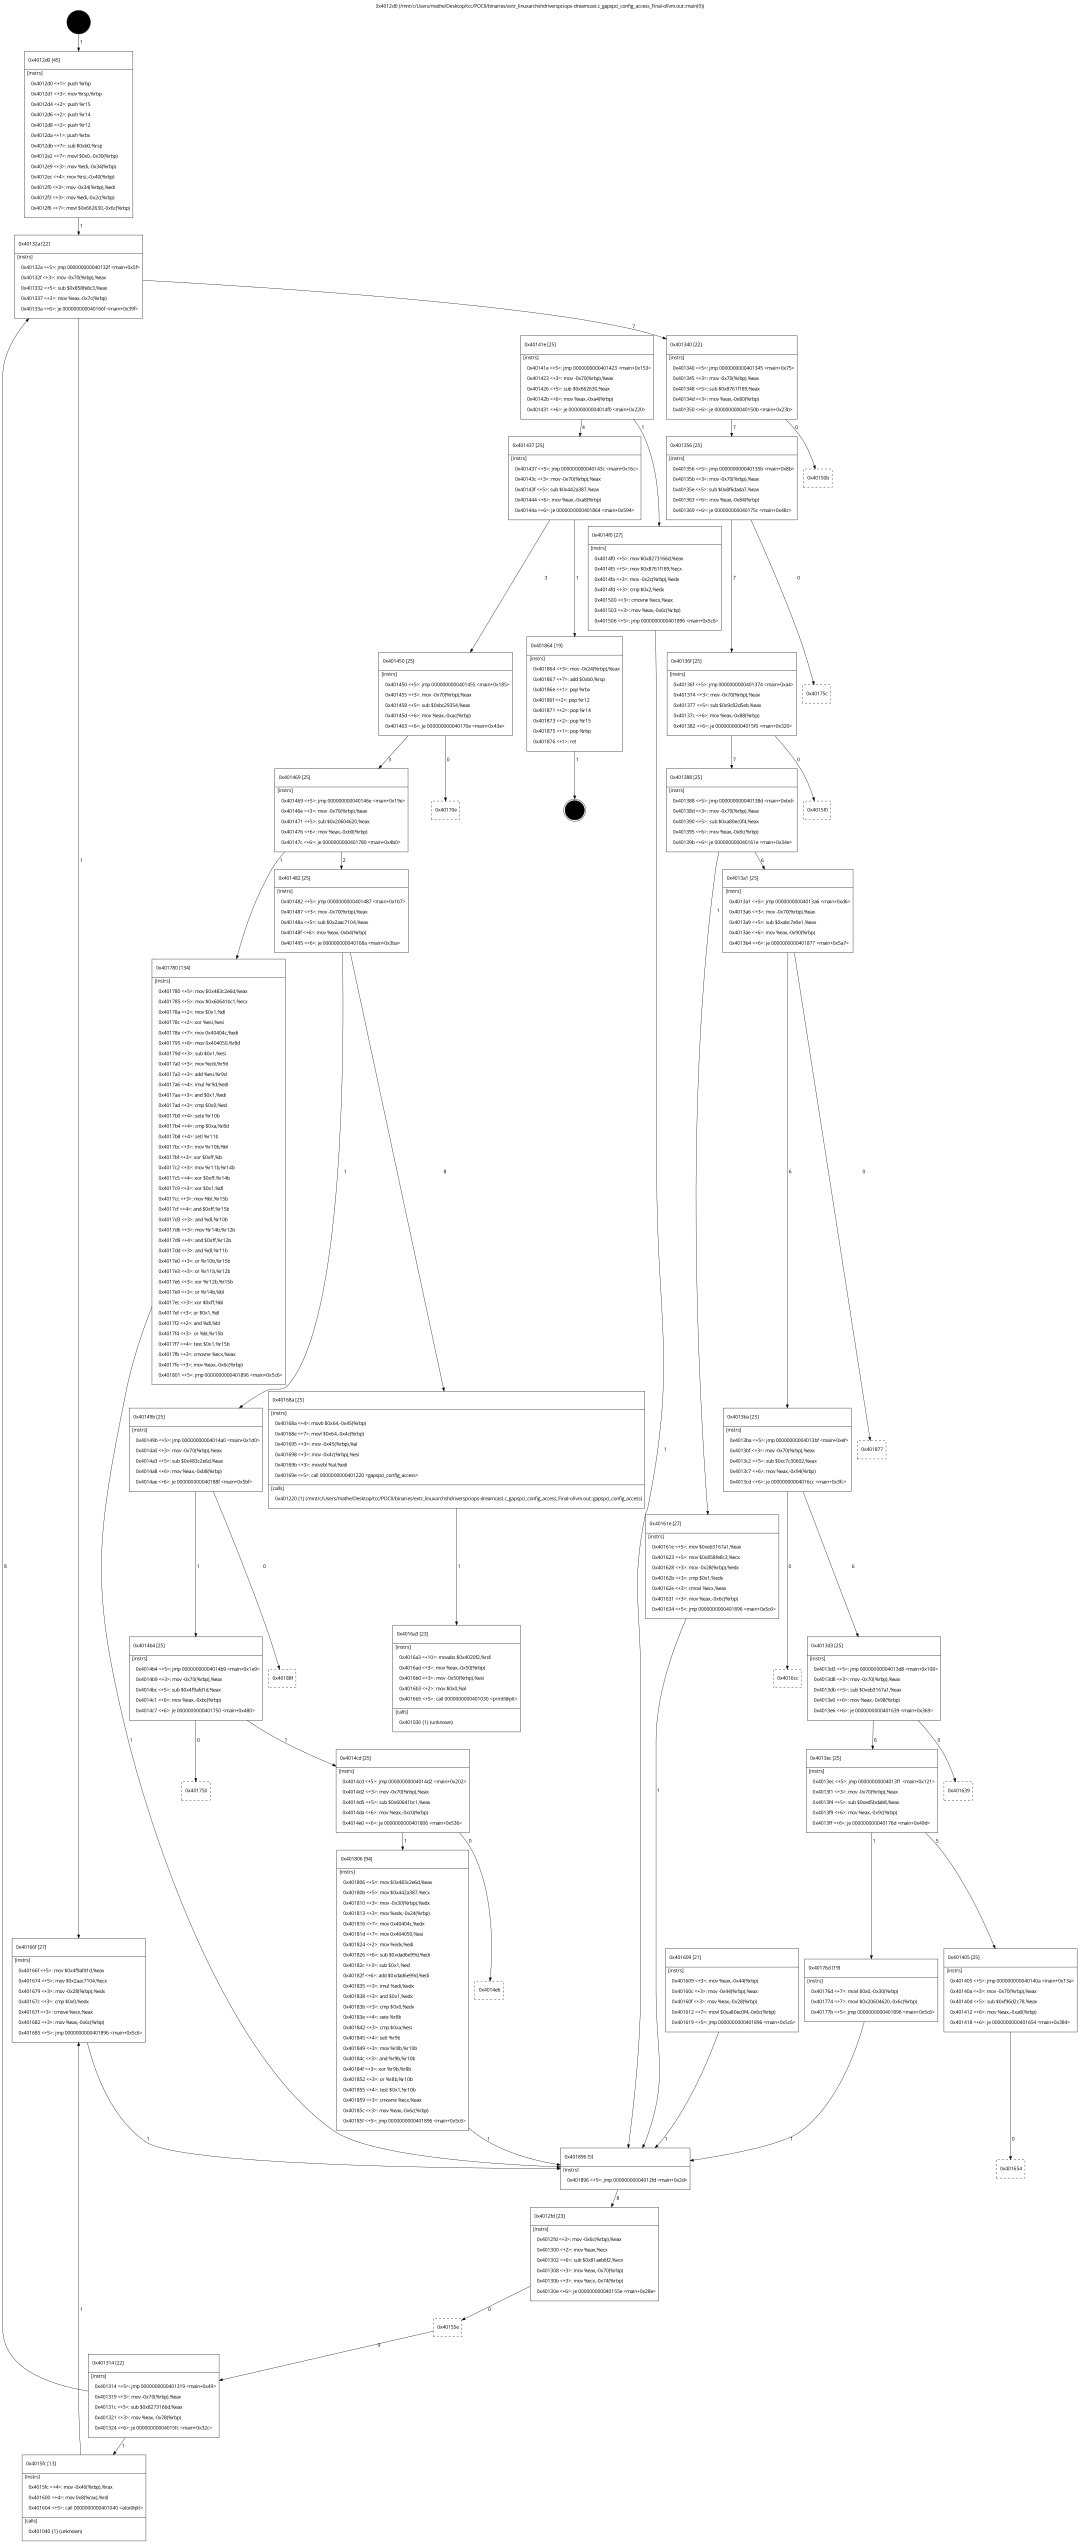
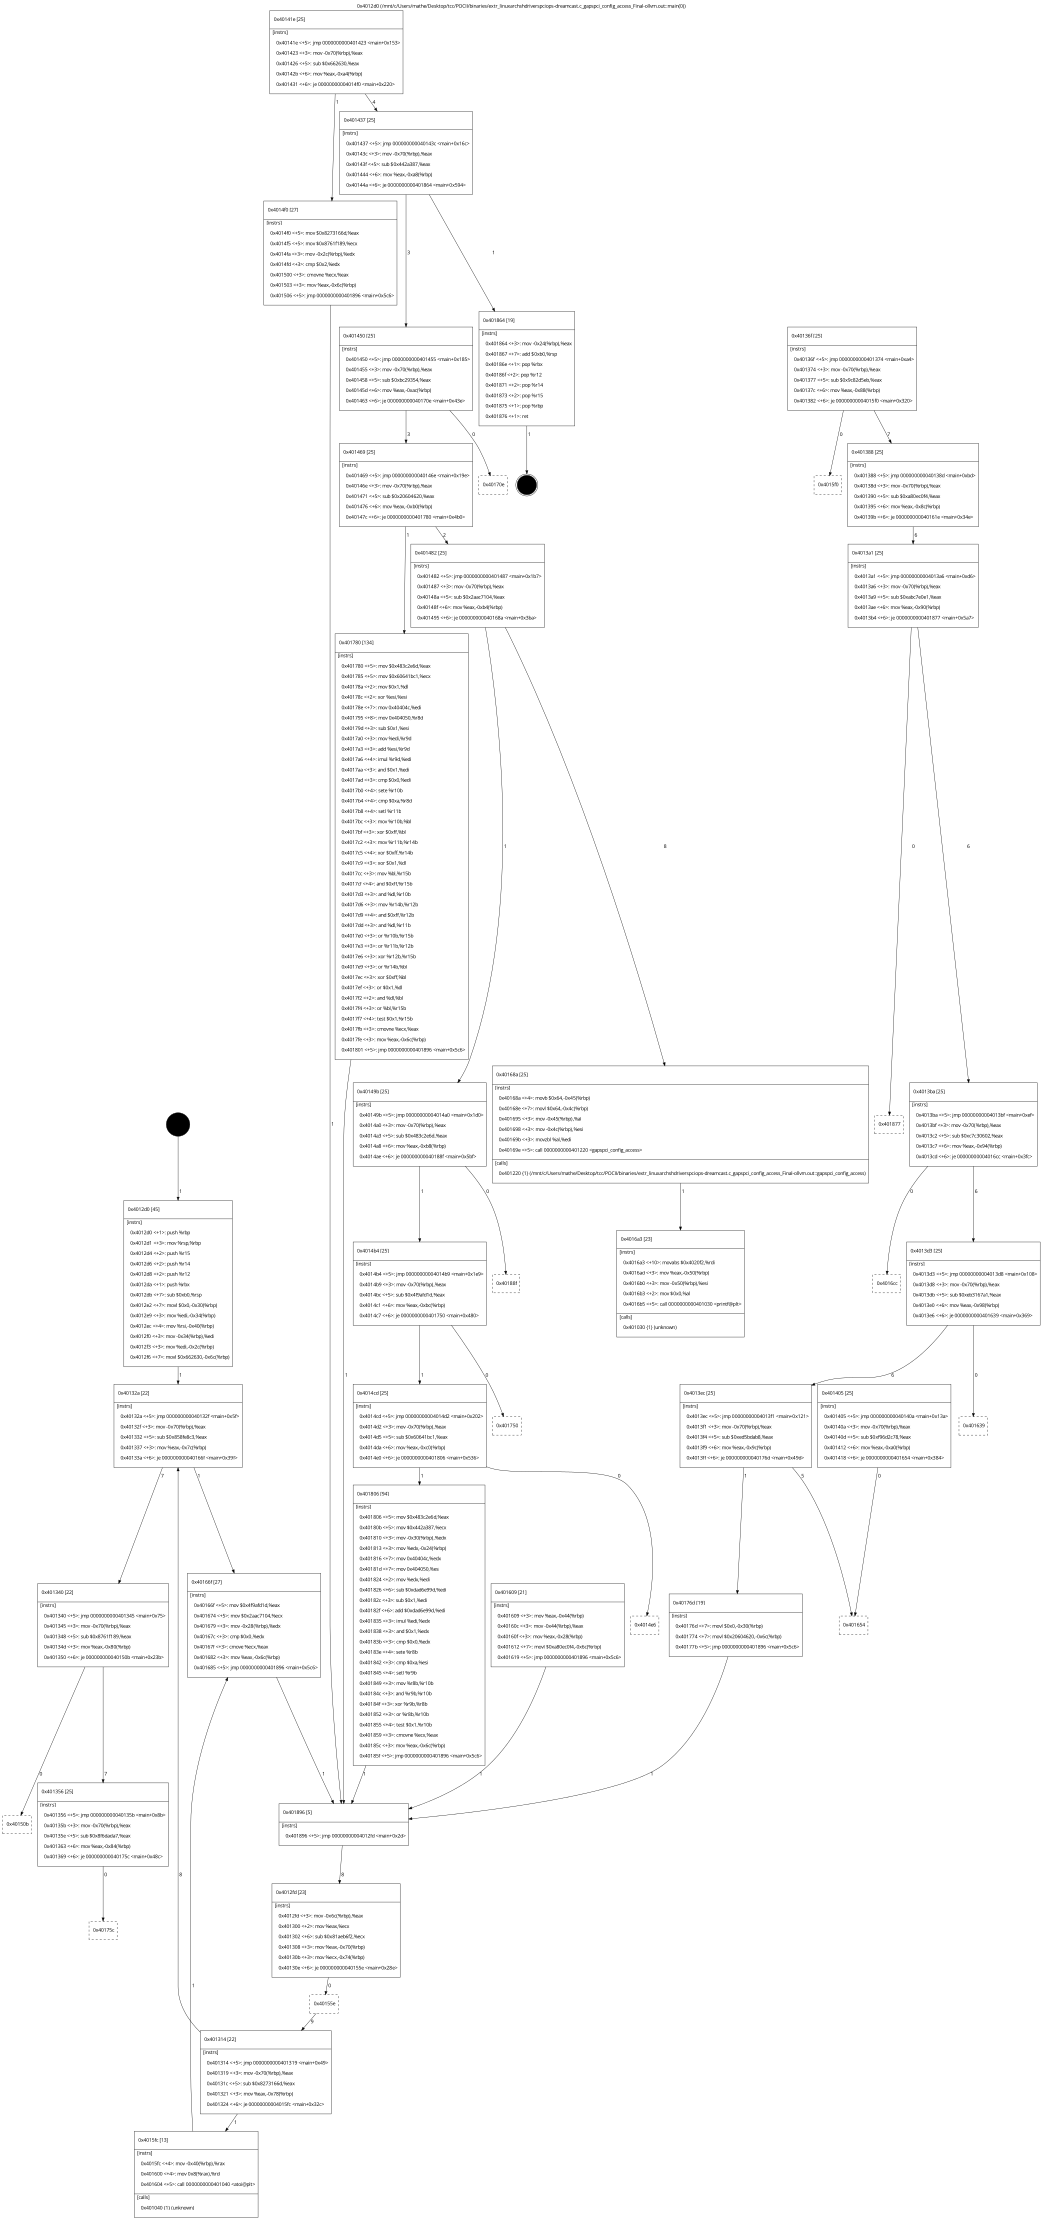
edge "0x401356 [25]" -> "0x40136f [25]": removed, label "7"
node "0x40161e [27]": removed
edge "0x4013ec [25]" -> "0x401405 [25]": now "0x4013ec [25]" -> "0x401654"
